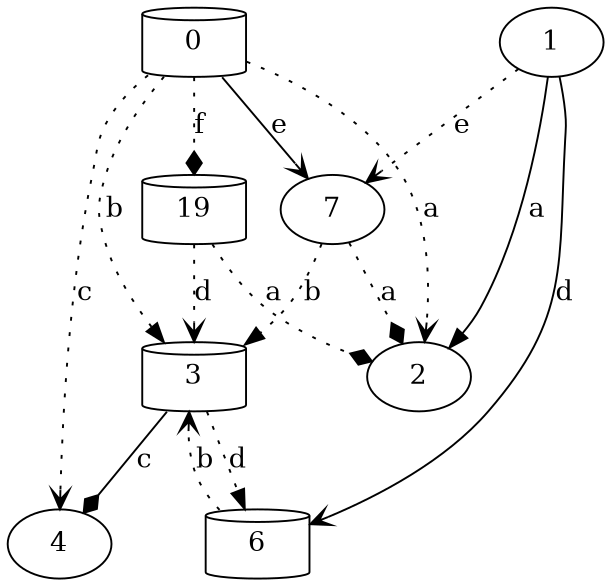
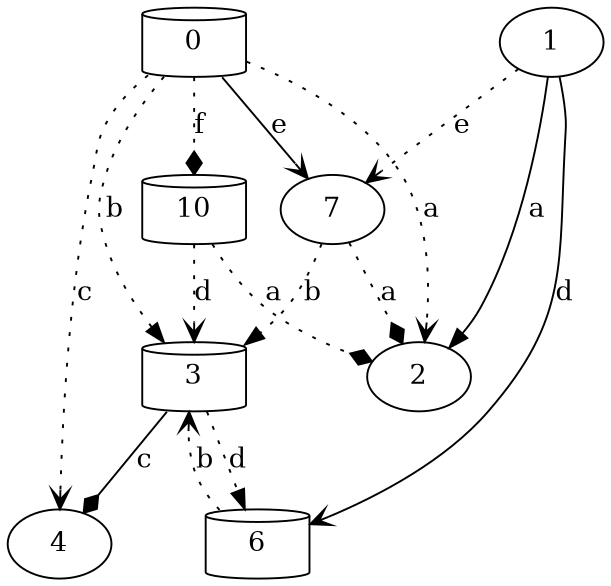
node "19": label "19" -> "10"
